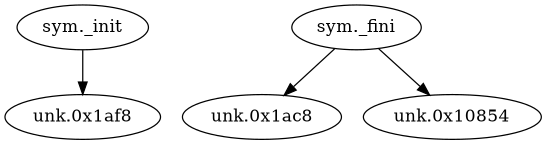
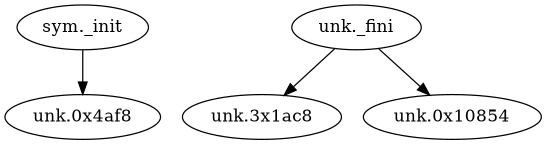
node "sym._fini": label "sym._fini" -> "unk._fini"
node "unk.0x1af8": label "unk.0x1af8" -> "unk.0x4af8"
node "unk.0x1ac8": label "unk.0x1ac8" -> "unk.3x1ac8"
